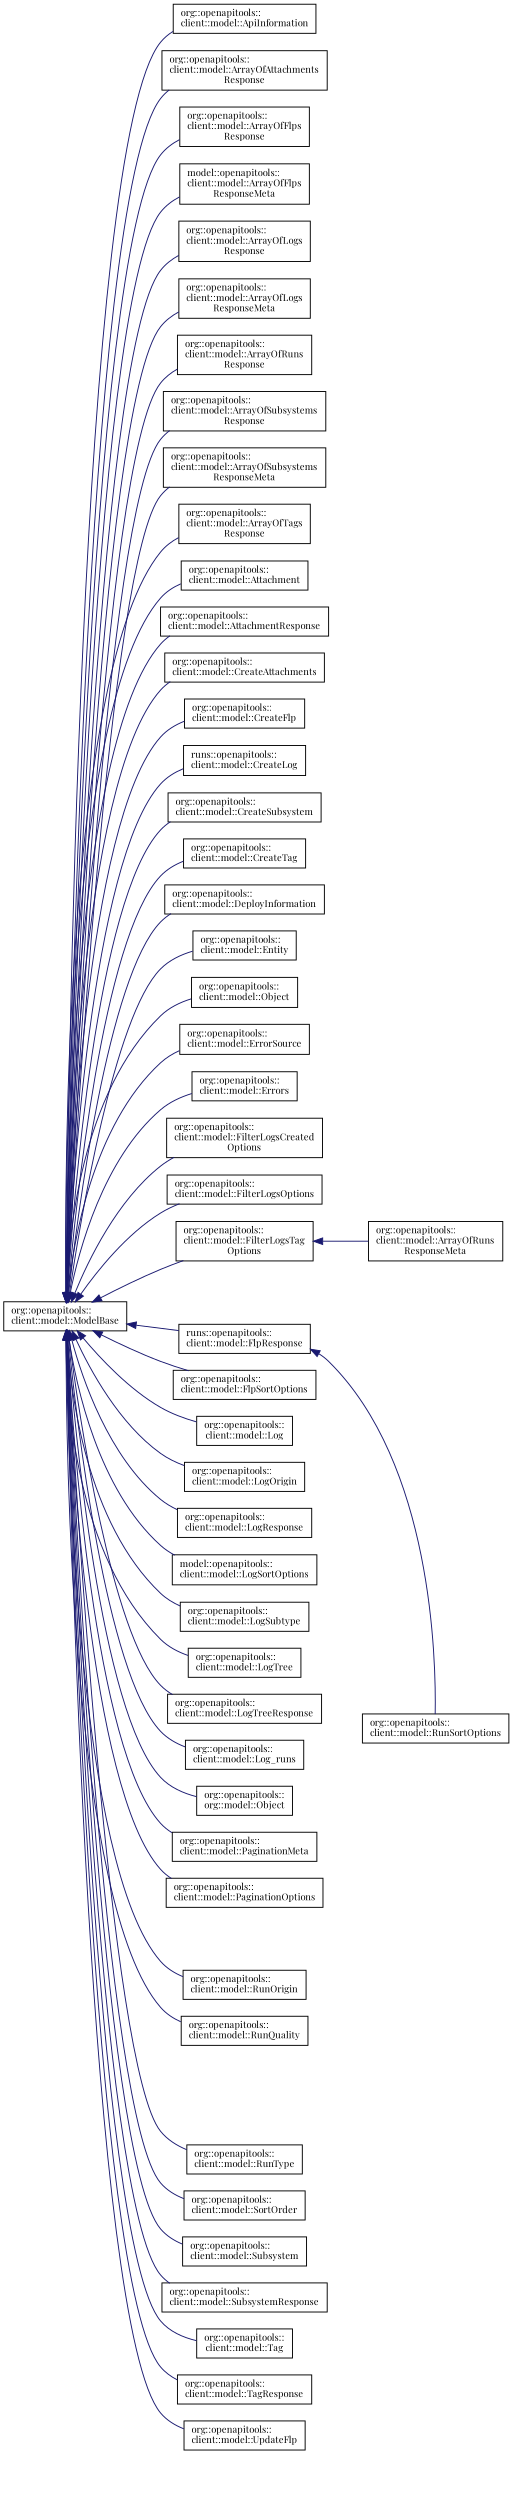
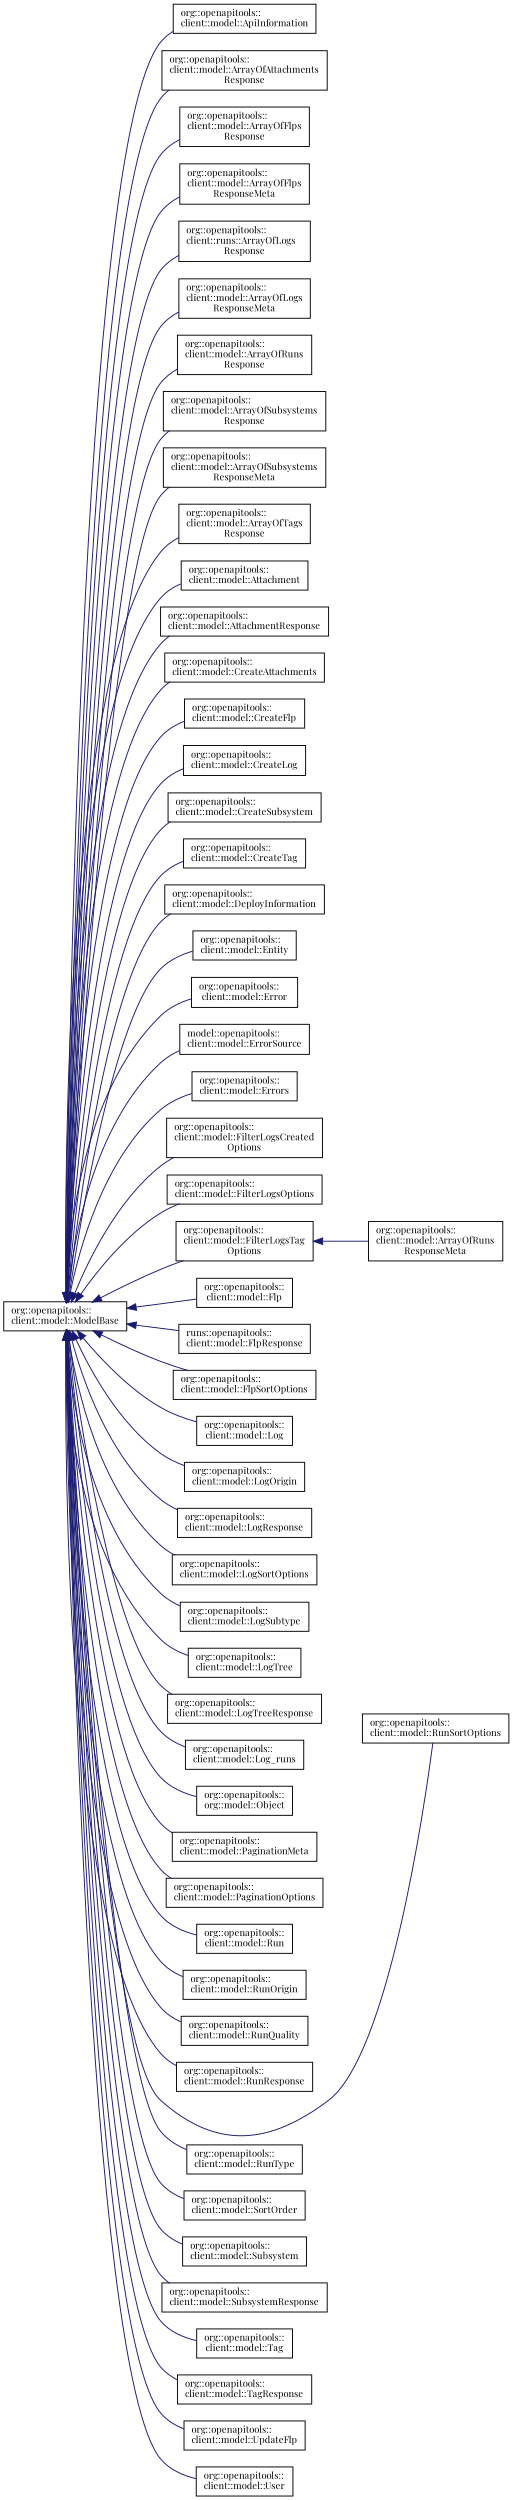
node "model::openapitools:: client::model::ArrayOfFlps ResponseMeta": label "model::openapitools:: client::model::ArrayOfFlps ResponseMeta" -> "org::openapitools:: client::model::ArrayOfFlps ResponseMeta"
node "org::openapitools:: client::model::ArrayOfLogs Response": label "org::openapitools:: client::model::ArrayOfLogs Response" -> "org::openapitools:: client::runs::ArrayOfLogs Response"
node "runs::openapitools:: client::model::CreateLog": label "runs::openapitools:: client::model::CreateLog" -> "org::openapitools:: client::model::CreateLog"
node "org::openapitools:: client::model::Object": label "org::openapitools:: client::model::Object" -> "org::openapitools:: client::model::Error"
node "org::openapitools:: client::model::ErrorSource": label "org::openapitools:: client::model::ErrorSource" -> "model::openapitools:: client::model::ErrorSource"
node "org::openapitools:: client::model::Flp": added
edge "org::openapitools:: client::model::RunSortOptions" -> "runs::openapitools:: client::model::FlpResponse": now "org::openapitools:: client::model::RunSortOptions" -> "org::openapitools:: client::model::ModelBase"
node "model::openapitools:: client::model::LogSortOptions": label "model::openapitools:: client::model::LogSortOptions" -> "org::openapitools:: client::model::LogSortOptions"
node "org::openapitools:: client::model::Run": added
node "org::openapitools:: client::model::RunResponse": added
node "org::openapitools:: client::model::User": added
